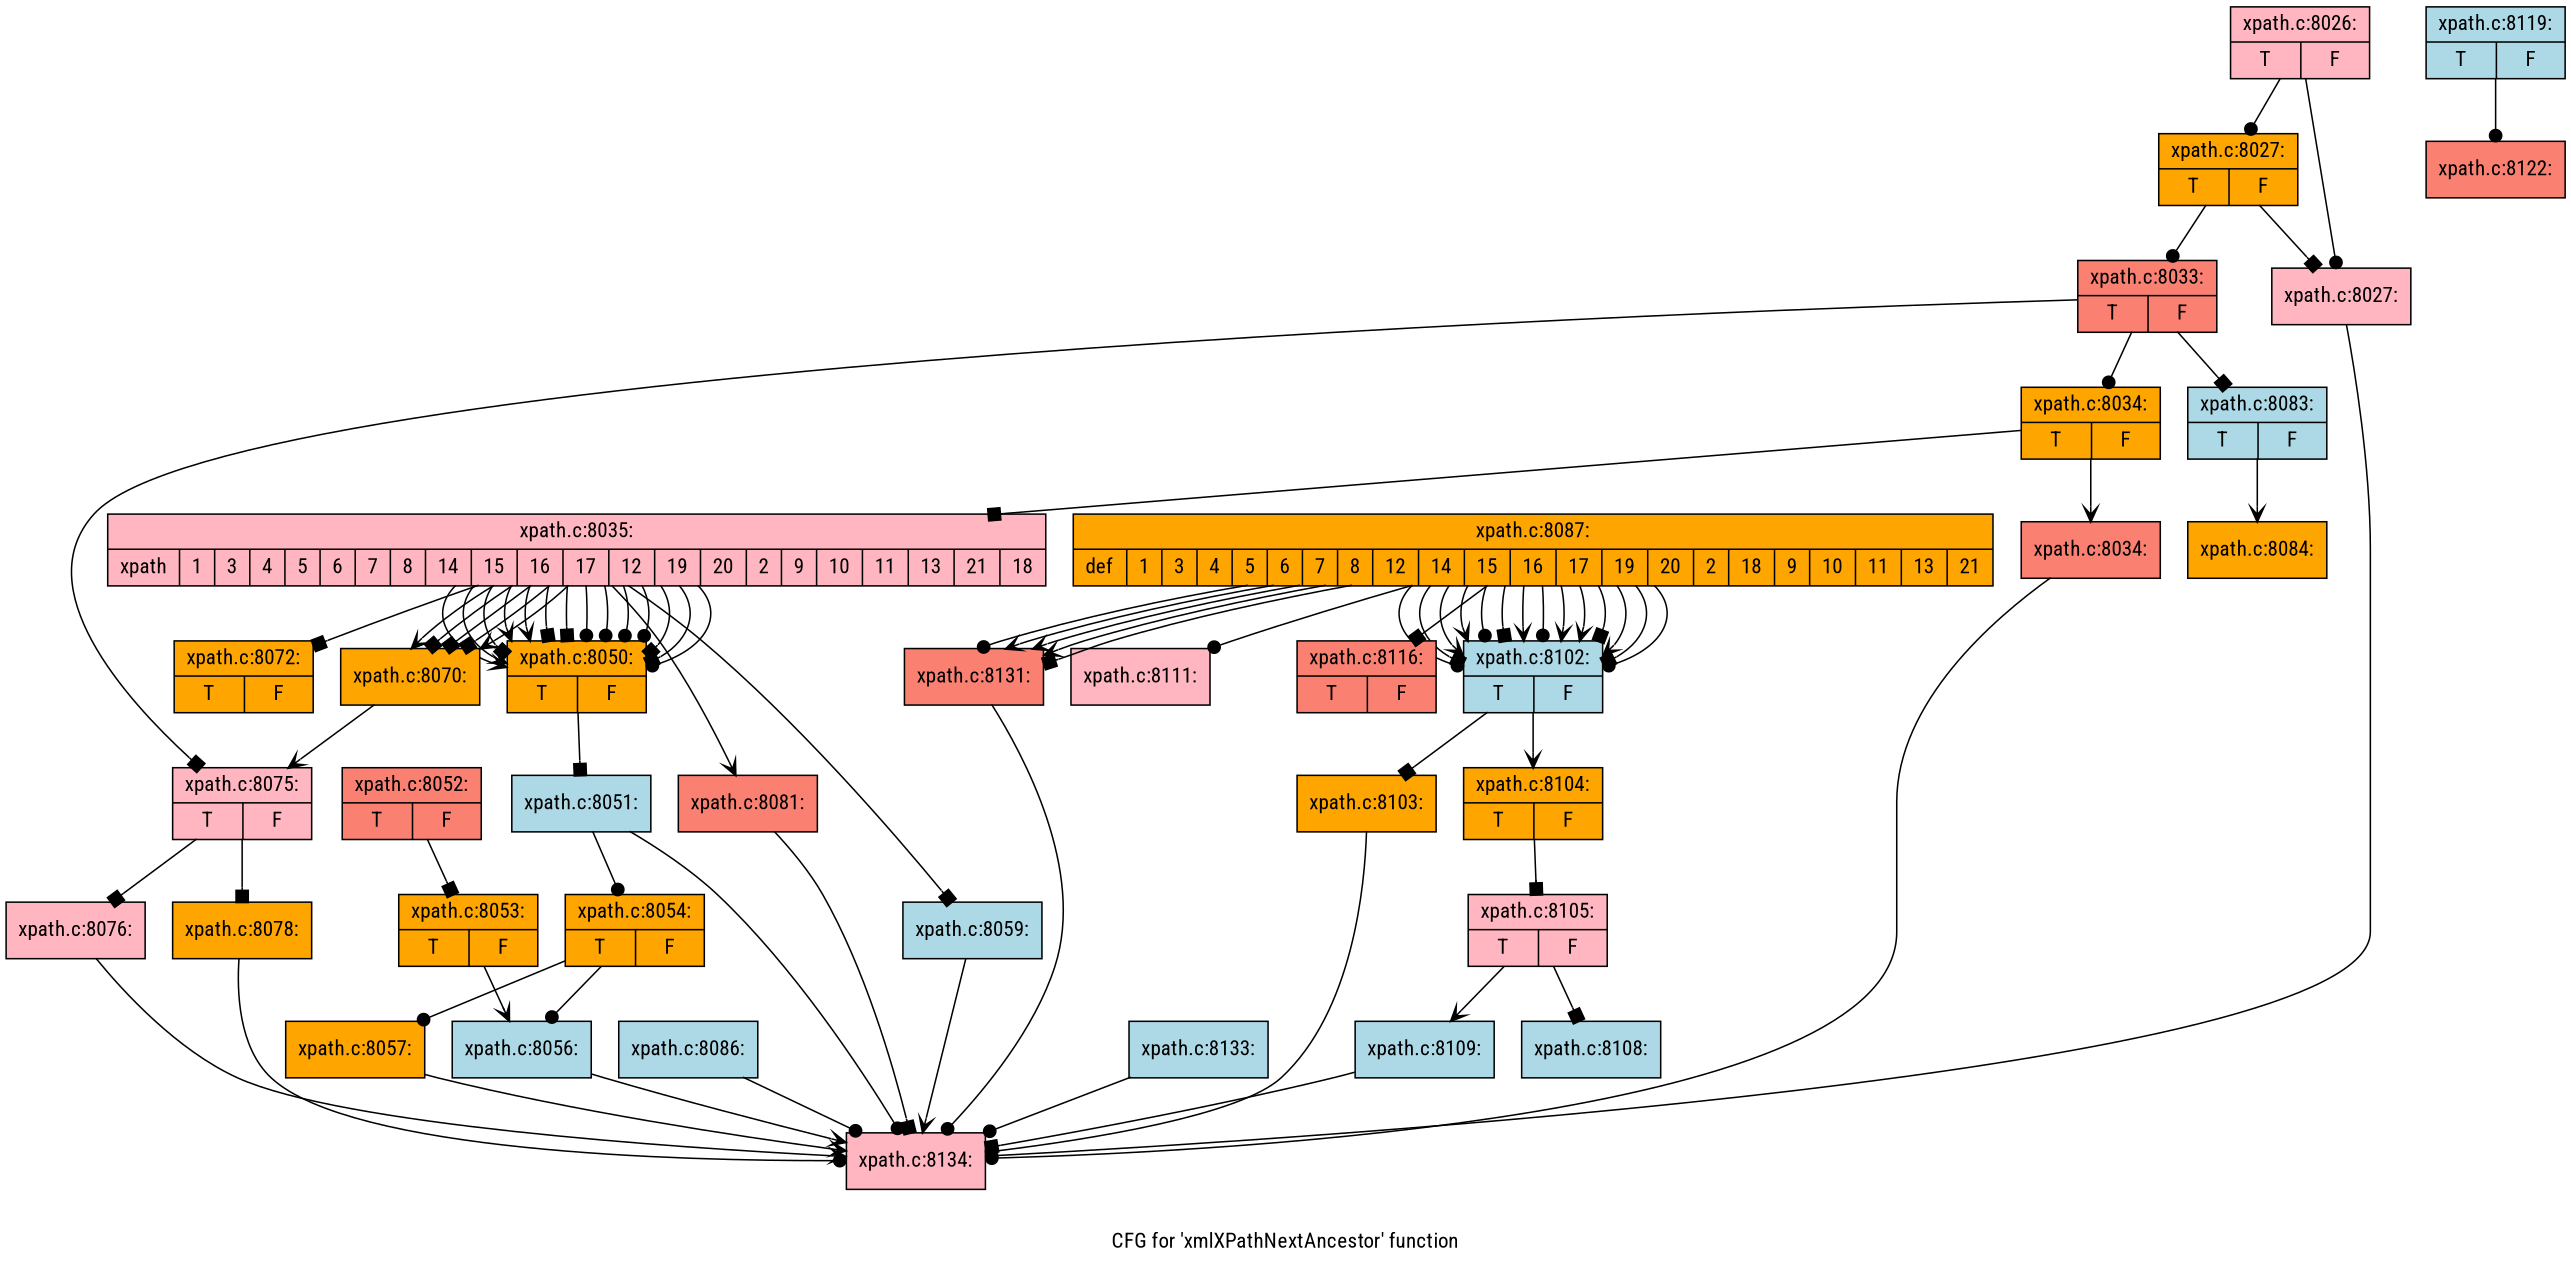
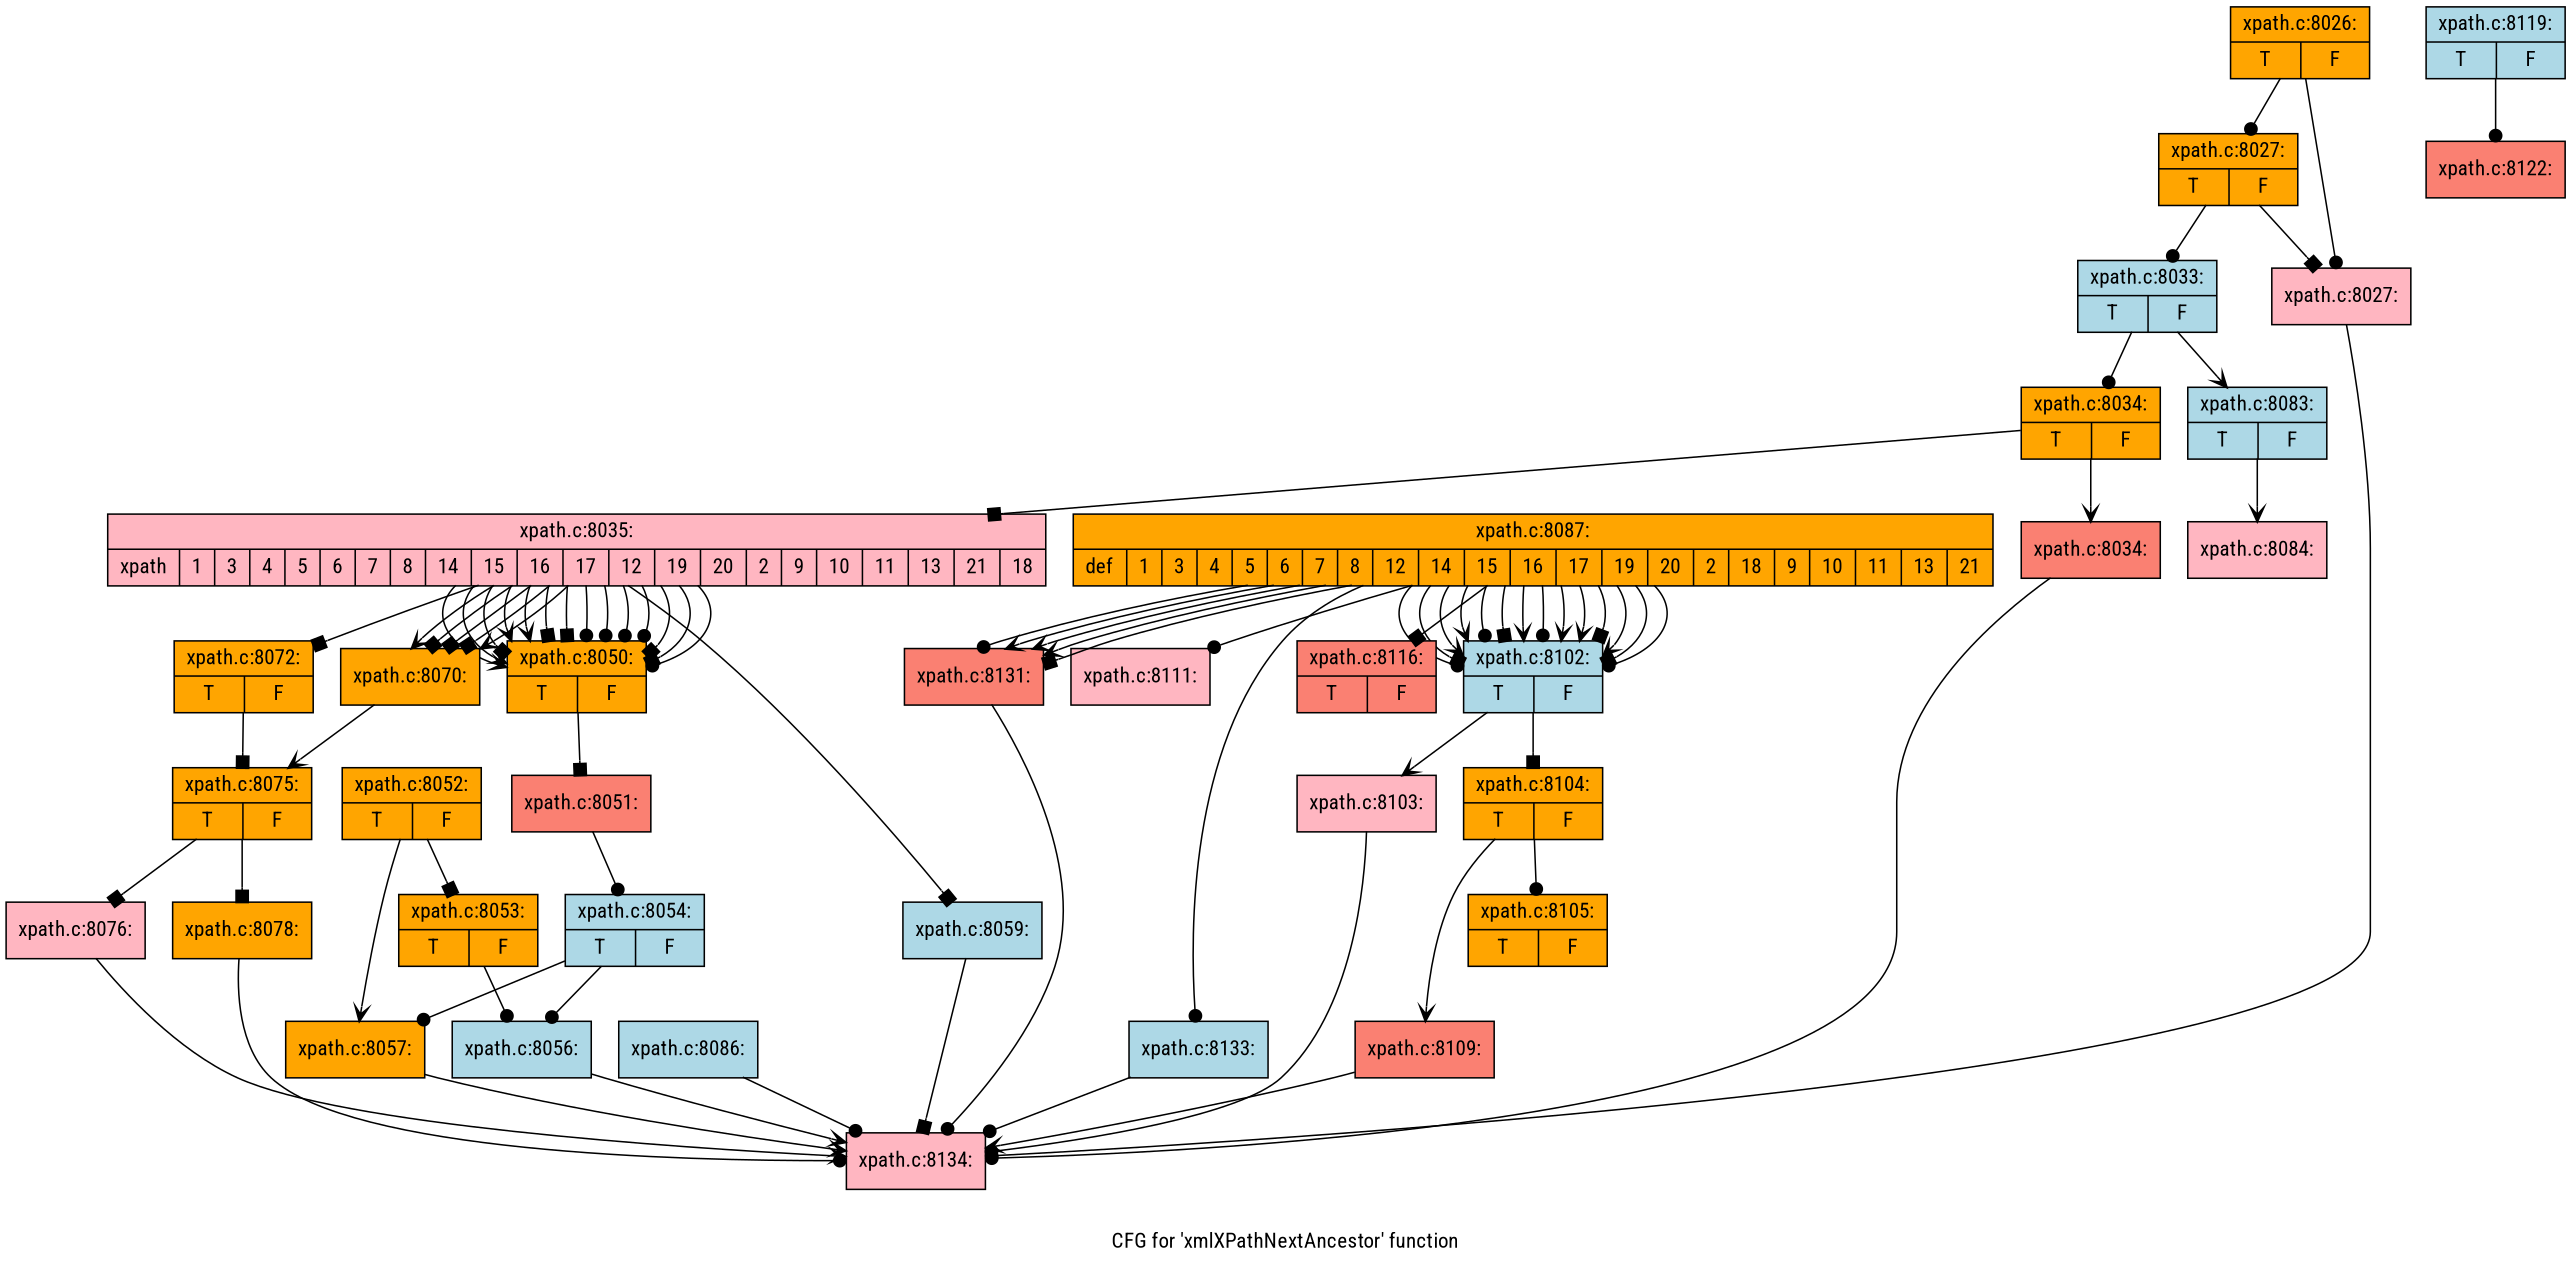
node "xpath.c:8026:": fillcolor lightpink -> orange
node "xpath.c:8033:": fillcolor salmon -> lightblue
edge "xpath.c:8033:" -> "xpath.c:8083:": arrowhead box -> vee
edge "xpath.c:8033:" -> "xpath.c:8075:": now "xpath.c:8072:" -> "xpath.c:8075:"
node "xpath.c:8084:": fillcolor orange -> lightpink
edge "xpath.c:8102:" -> "xpath.c:8104:": arrowhead vee -> box
edge "xpath.c:8102:" -> "xpath.c:8103:": arrowhead box -> vee
edge "xpath.c:8087:" -> "xpath.c:8133:": added
node "xpath.c:8075:": fillcolor lightpink -> orange
node "xpath.c:8052:": fillcolor salmon -> orange
node "xpath.c:8051:": fillcolor lightblue -> salmon
node "xpath.c:8081:": removed
node "xpath.c:8103:": fillcolor orange -> lightpink
edge "xpath.c:8104:" -> "xpath.c:8105:": arrowhead box -> dot
edge "xpath.c:8052:" -> "xpath.c:8057:": added
node "xpath.c:8054:": fillcolor orange -> lightblue
node "xpath.c:8105:": fillcolor lightpink -> orange
edge "xpath.c:8051:" -> "xpath.c:8134:": removed
edge "xpath.c:8053:" -> "xpath.c:8056:": arrowhead vee -> dot
edge "xpath.c:8105:" -> "xpath.c:8109:": now "xpath.c:8104:" -> "xpath.c:8109:"
edge "xpath.c:8059:" -> "xpath.c:8134:": arrowhead vee -> box
node "xpath.c:8109:": fillcolor lightblue -> salmon
node "xpath.c:8108:": removed
edge "xpath.c:8109:" -> "xpath.c:8134:": arrowhead box -> vee
